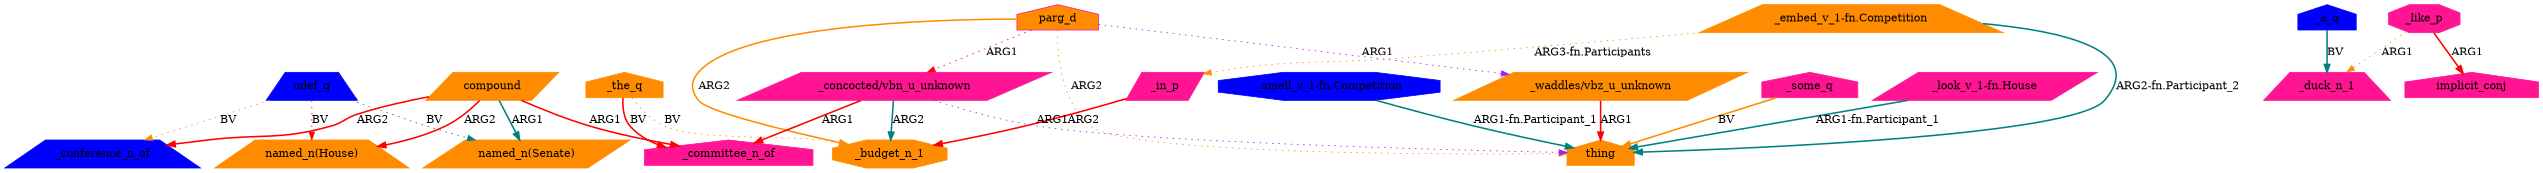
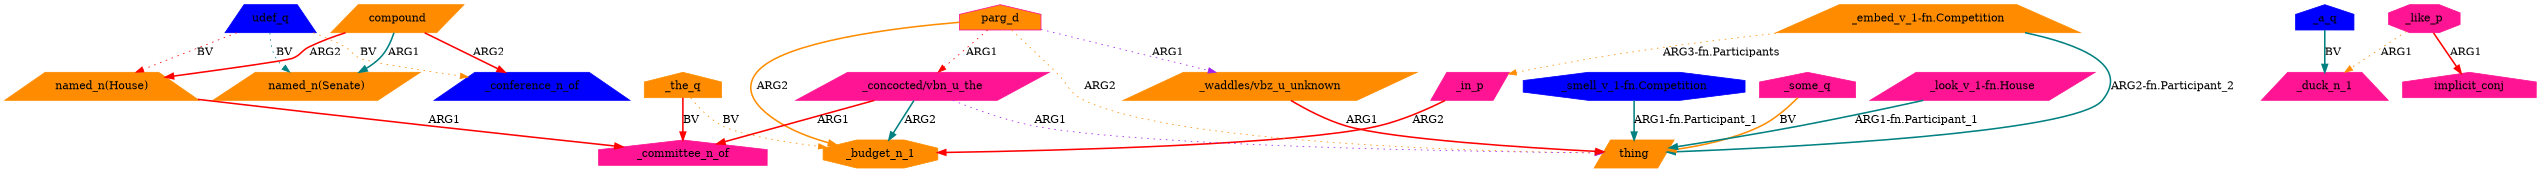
node "_concocted/vbn_u_unknown": label "_concocted/vbn_u_unknown" -> "_concocted/vbn_u_the"
edge "compound" -> "_committee_n_of": now "named_n(House)" -> "_committee_n_of"
node "thing": shape house -> parallelogram
